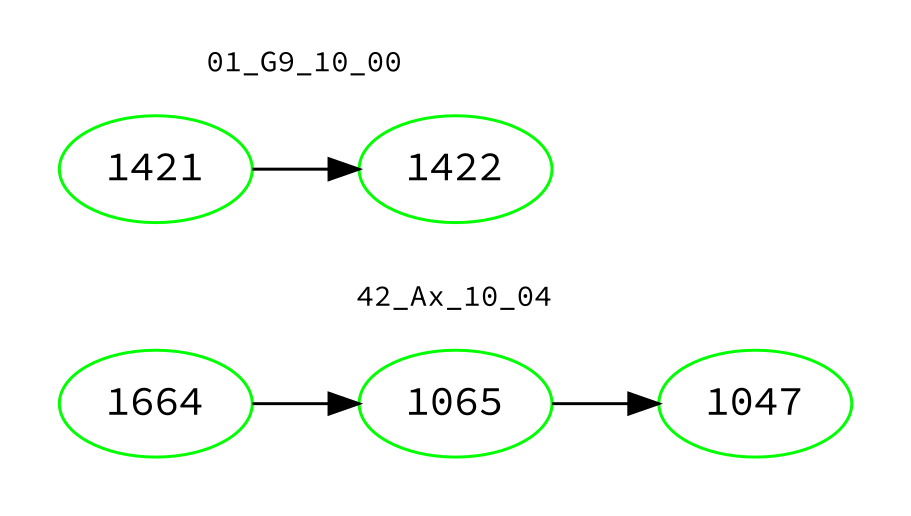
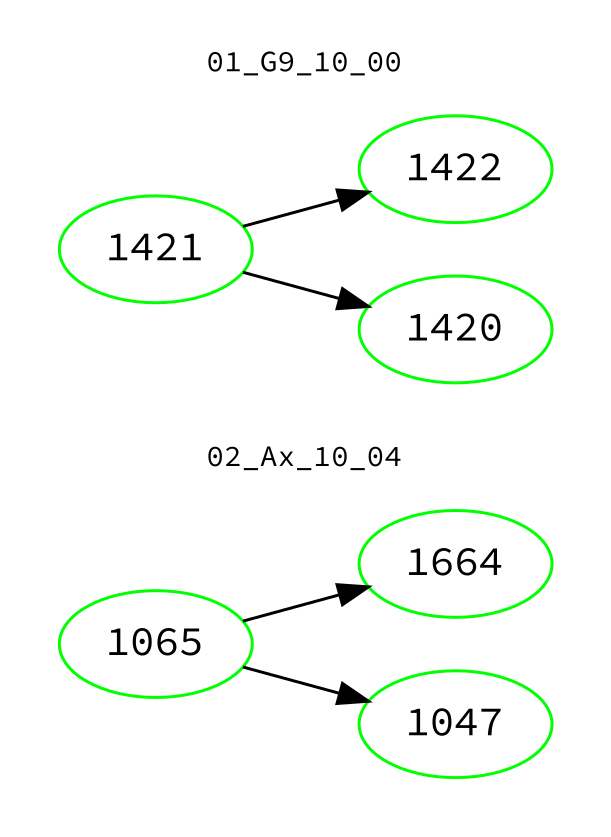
cluster "42_Ax_10_04": label "42_Ax_10_04" -> "02_Ax_10_04"
node "1420": added
edge "1664" -> "1065": reversed
